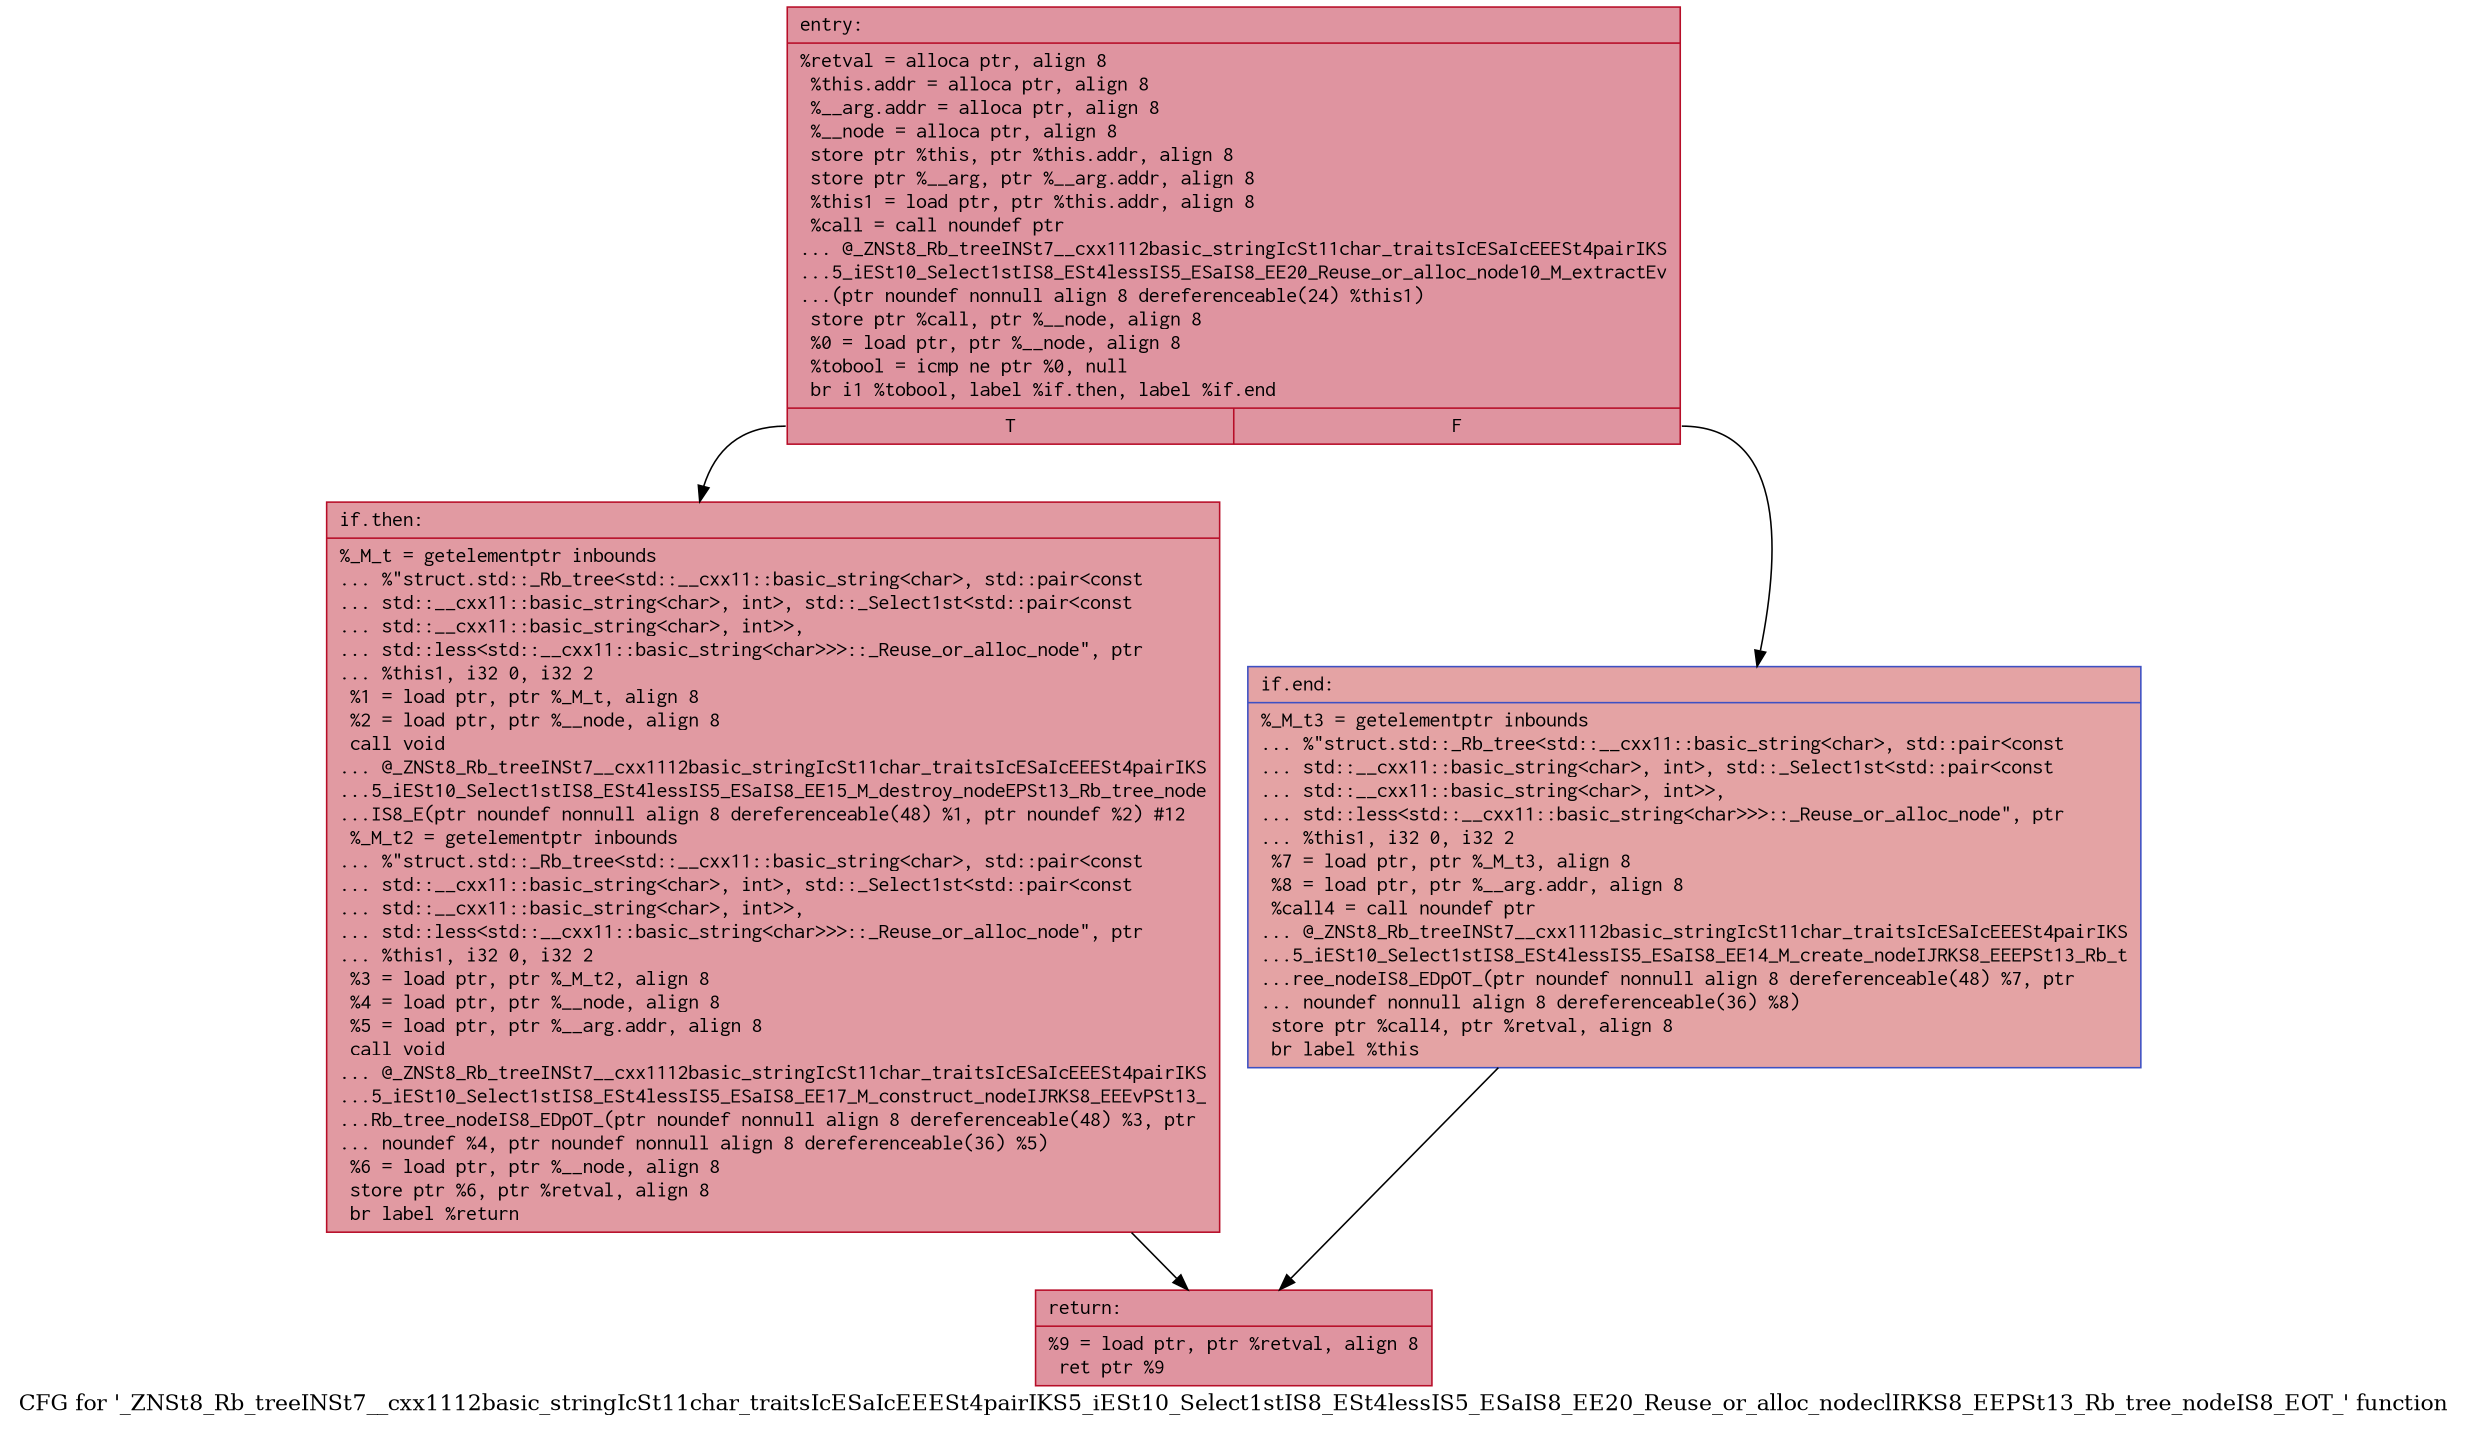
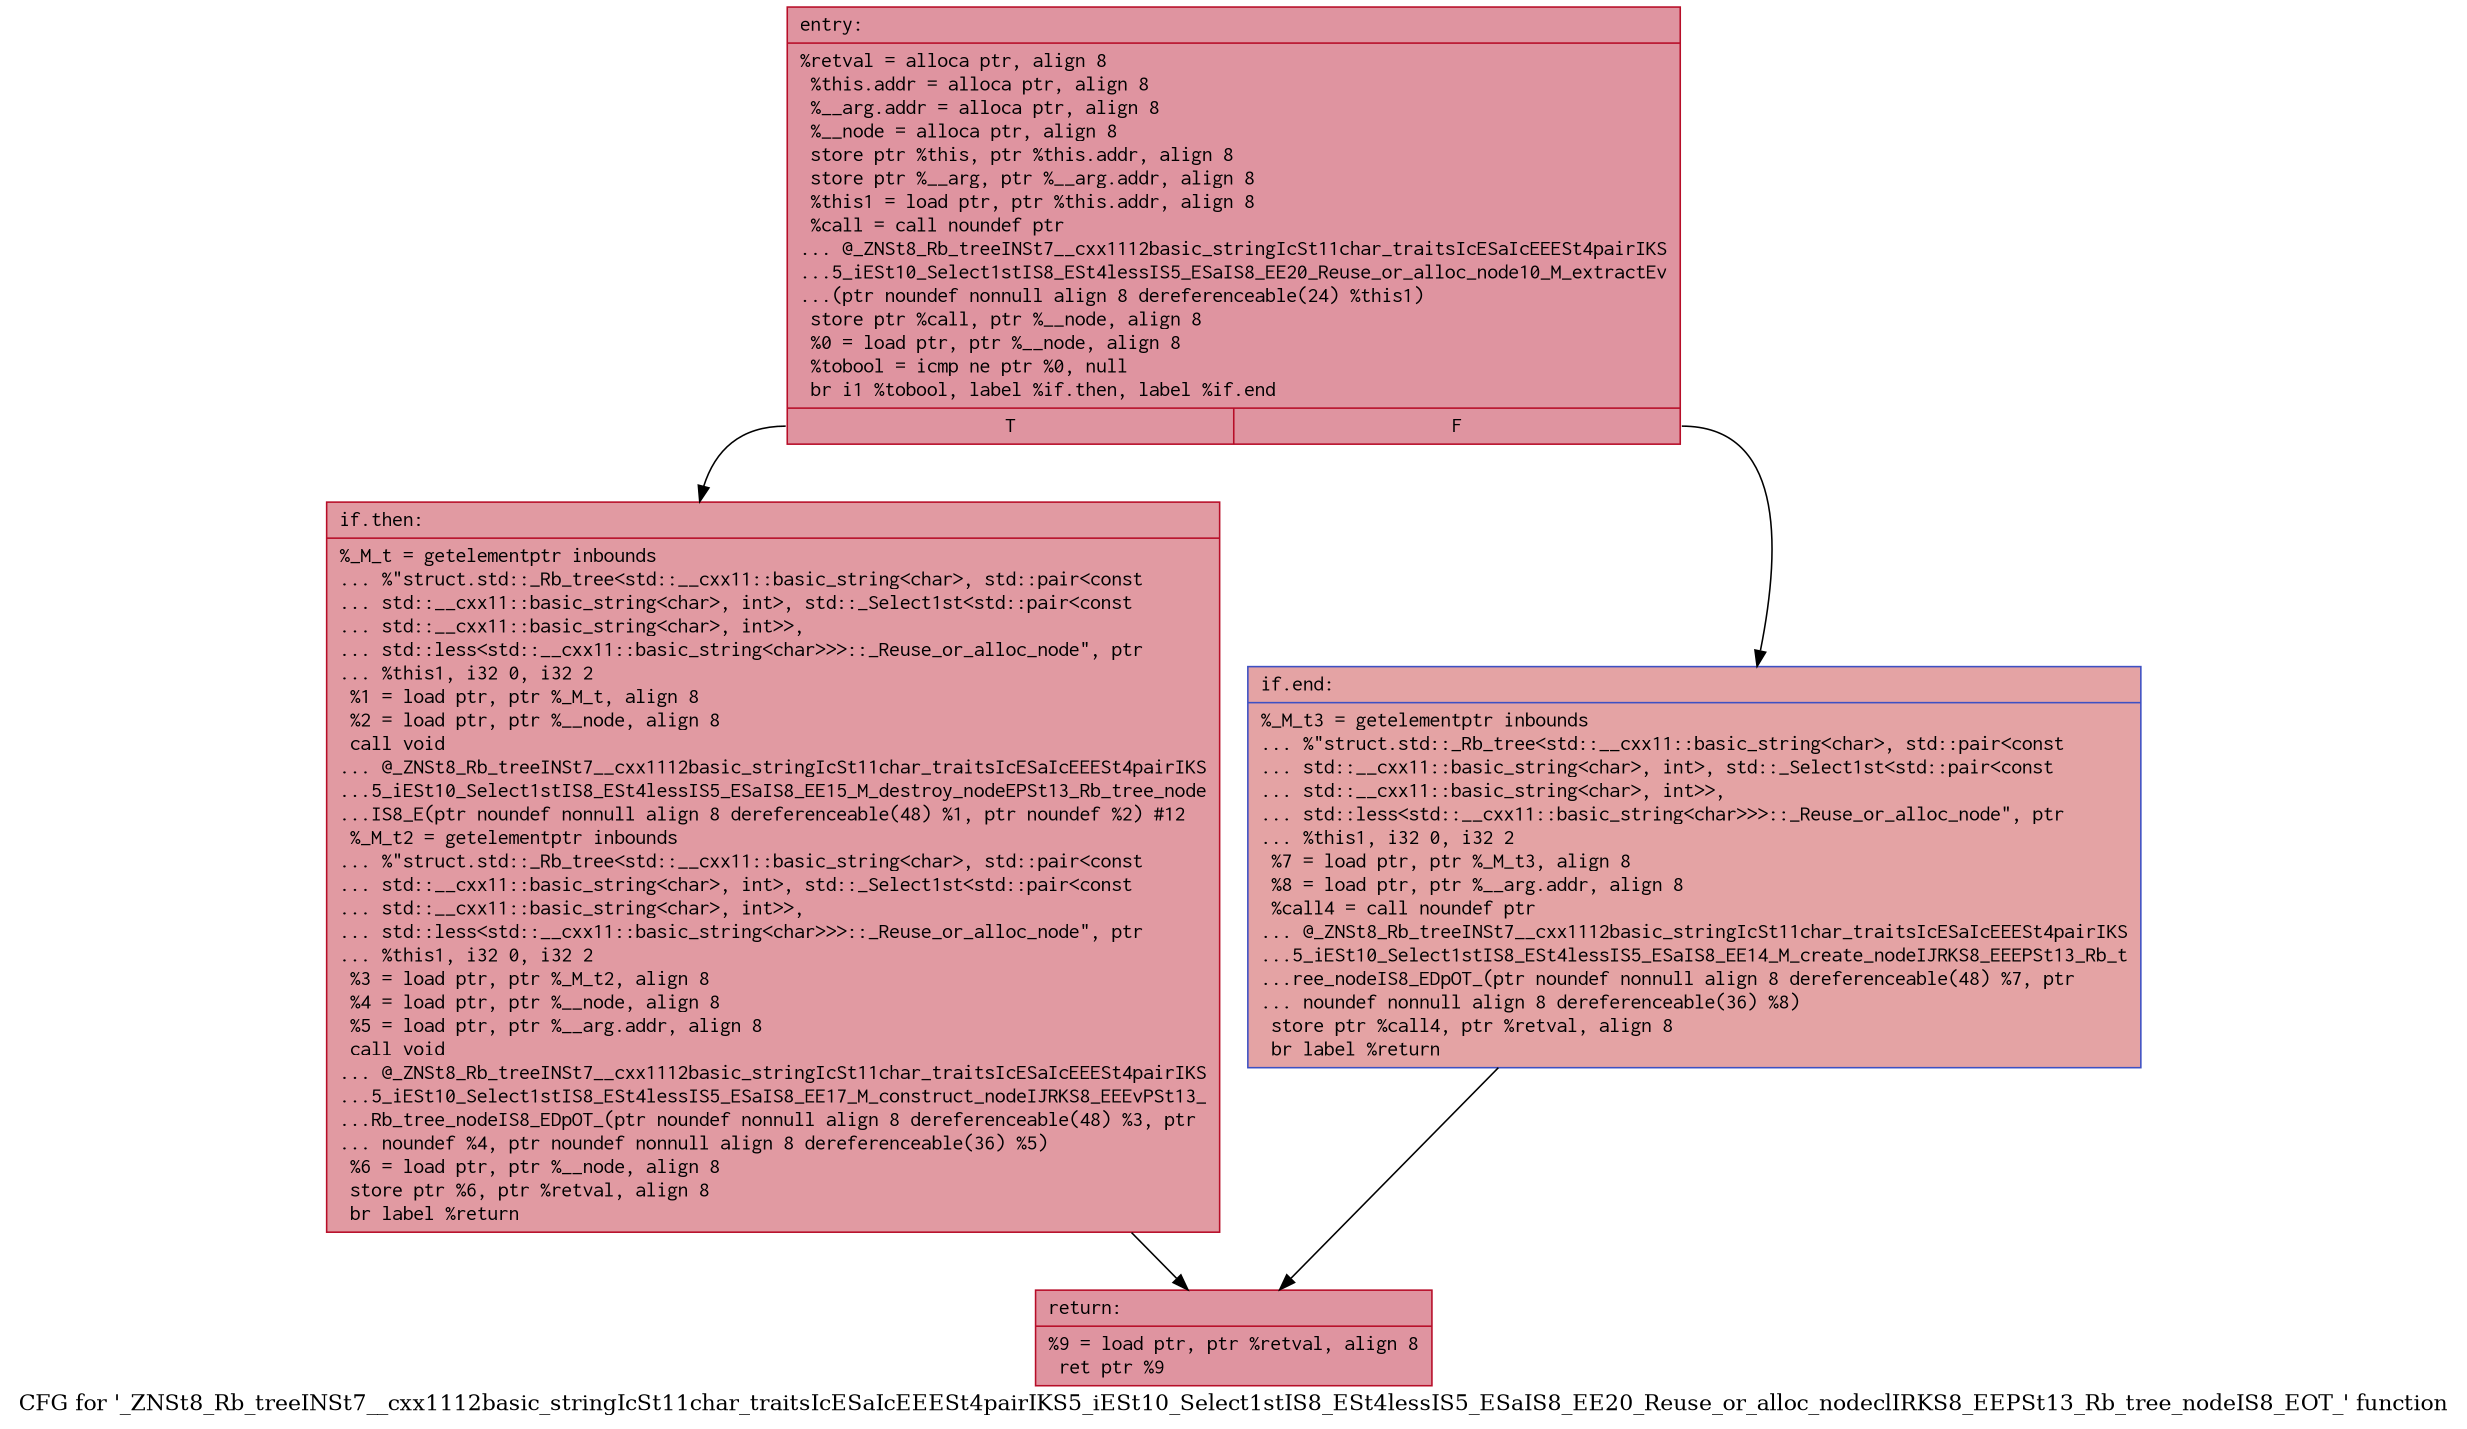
node "if.end:": text "br label %this" -> "br label %return"
